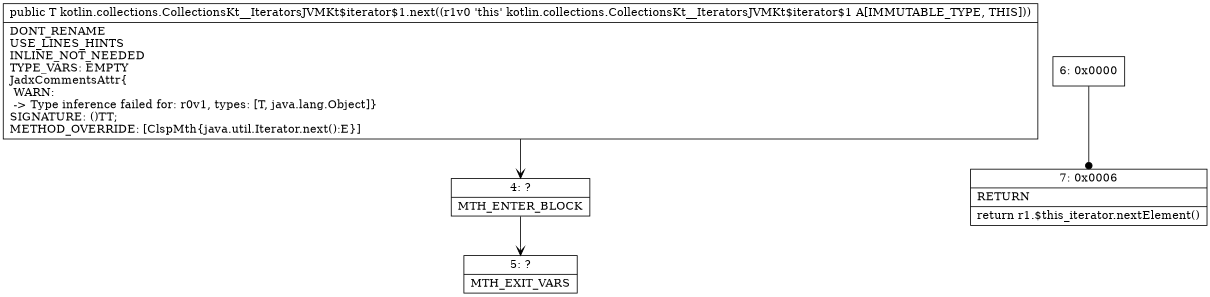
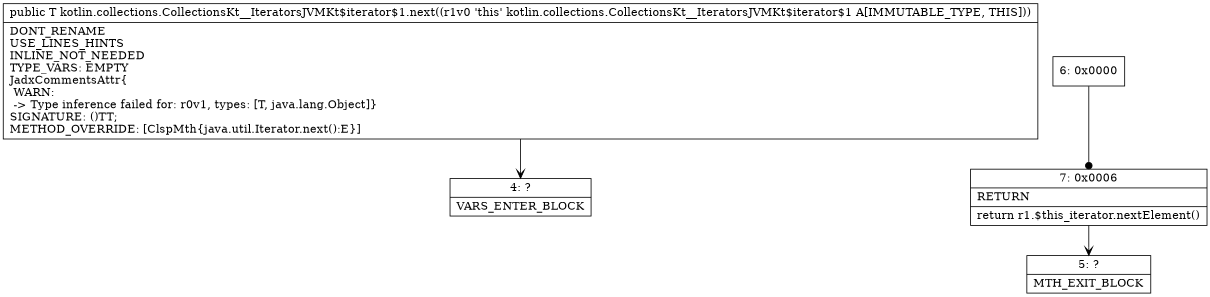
node "4: ?": text "MTH_ENTER_BLOCK" -> "VARS_ENTER_BLOCK"
edge "4: ?" -> "5: ?": now "7: 0x0006" -> "5: ?"
node "5: ?": text "MTH_EXIT_VARS" -> "MTH_EXIT_BLOCK"
